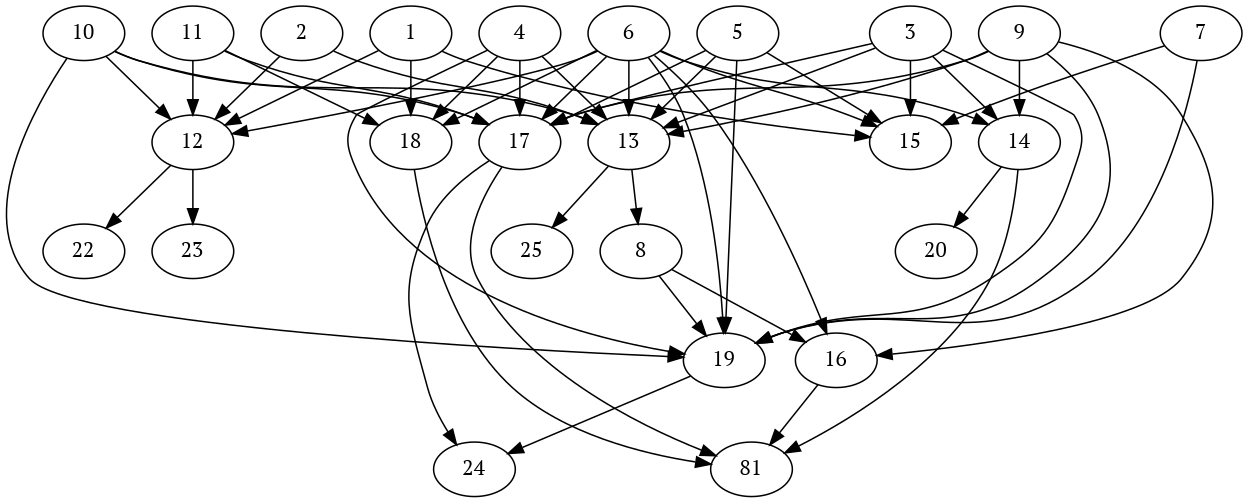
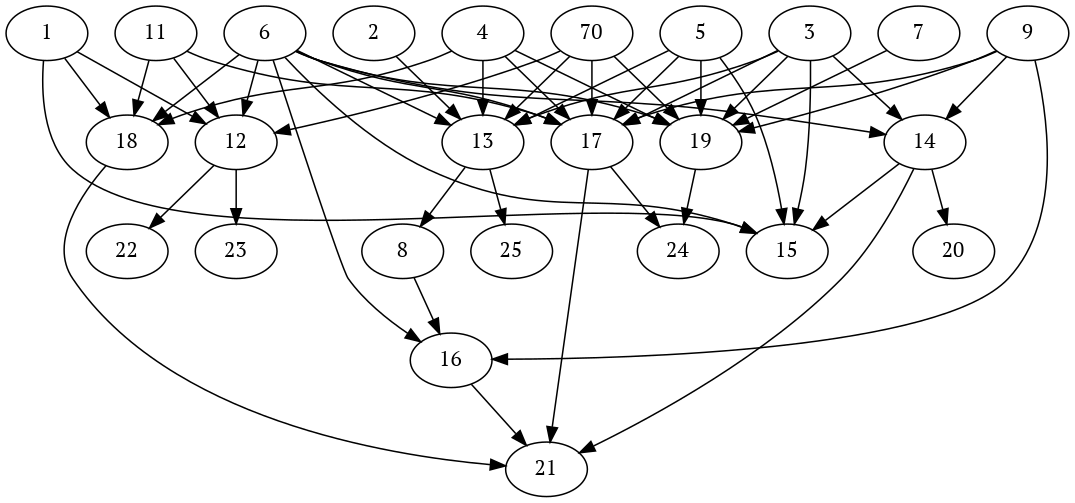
node "10": label "10" -> "70"
edge "7" -> "15": now "14" -> "15"
edge "2" -> "12": removed
edge "9" -> "13": removed
edge "8" -> "19": removed
node "81": label "81" -> "21"
